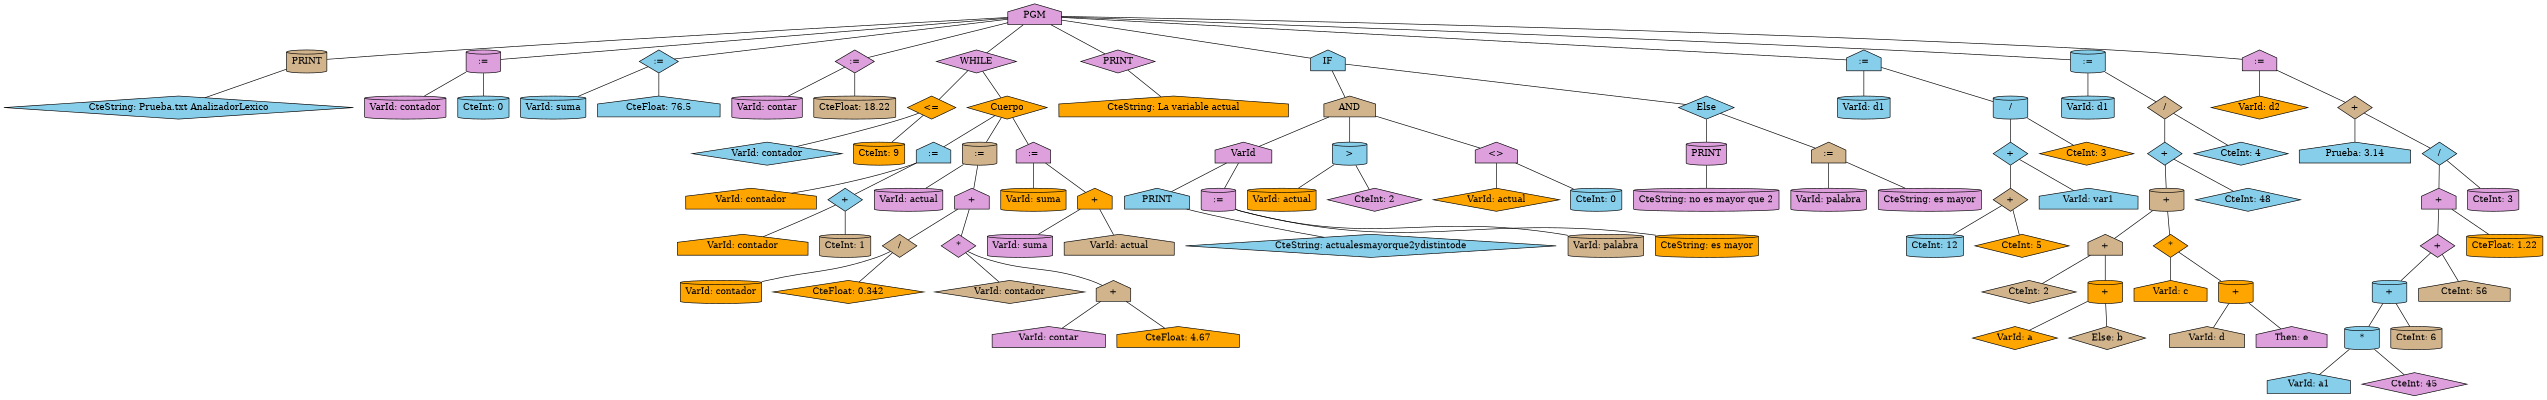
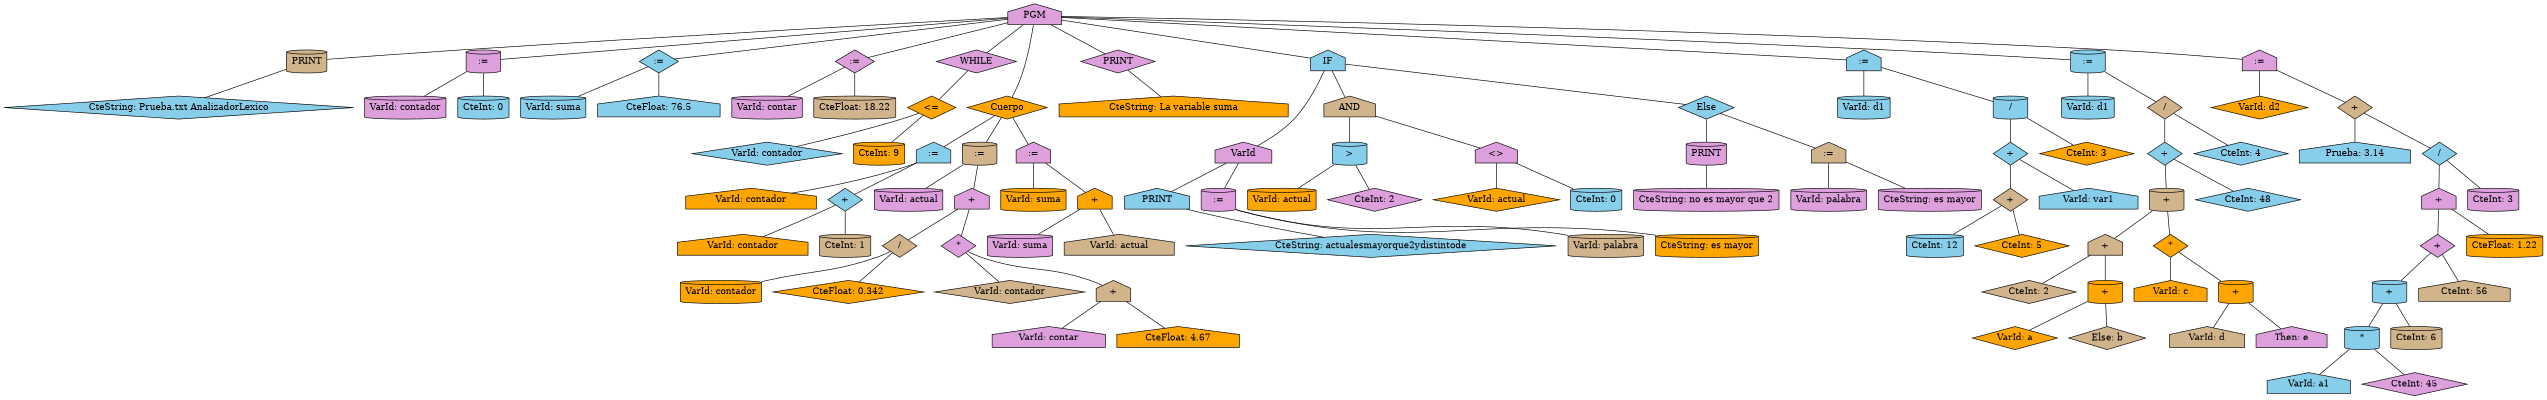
edge "WHILE" -- "Cuerpo": now "PGM" -- "Cuerpo"
node "CteString: La variable actual": label "CteString: La variable actual" -> "CteString: La variable suma"
edge "AND" -- "VarId": now "IF" -- "VarId"
